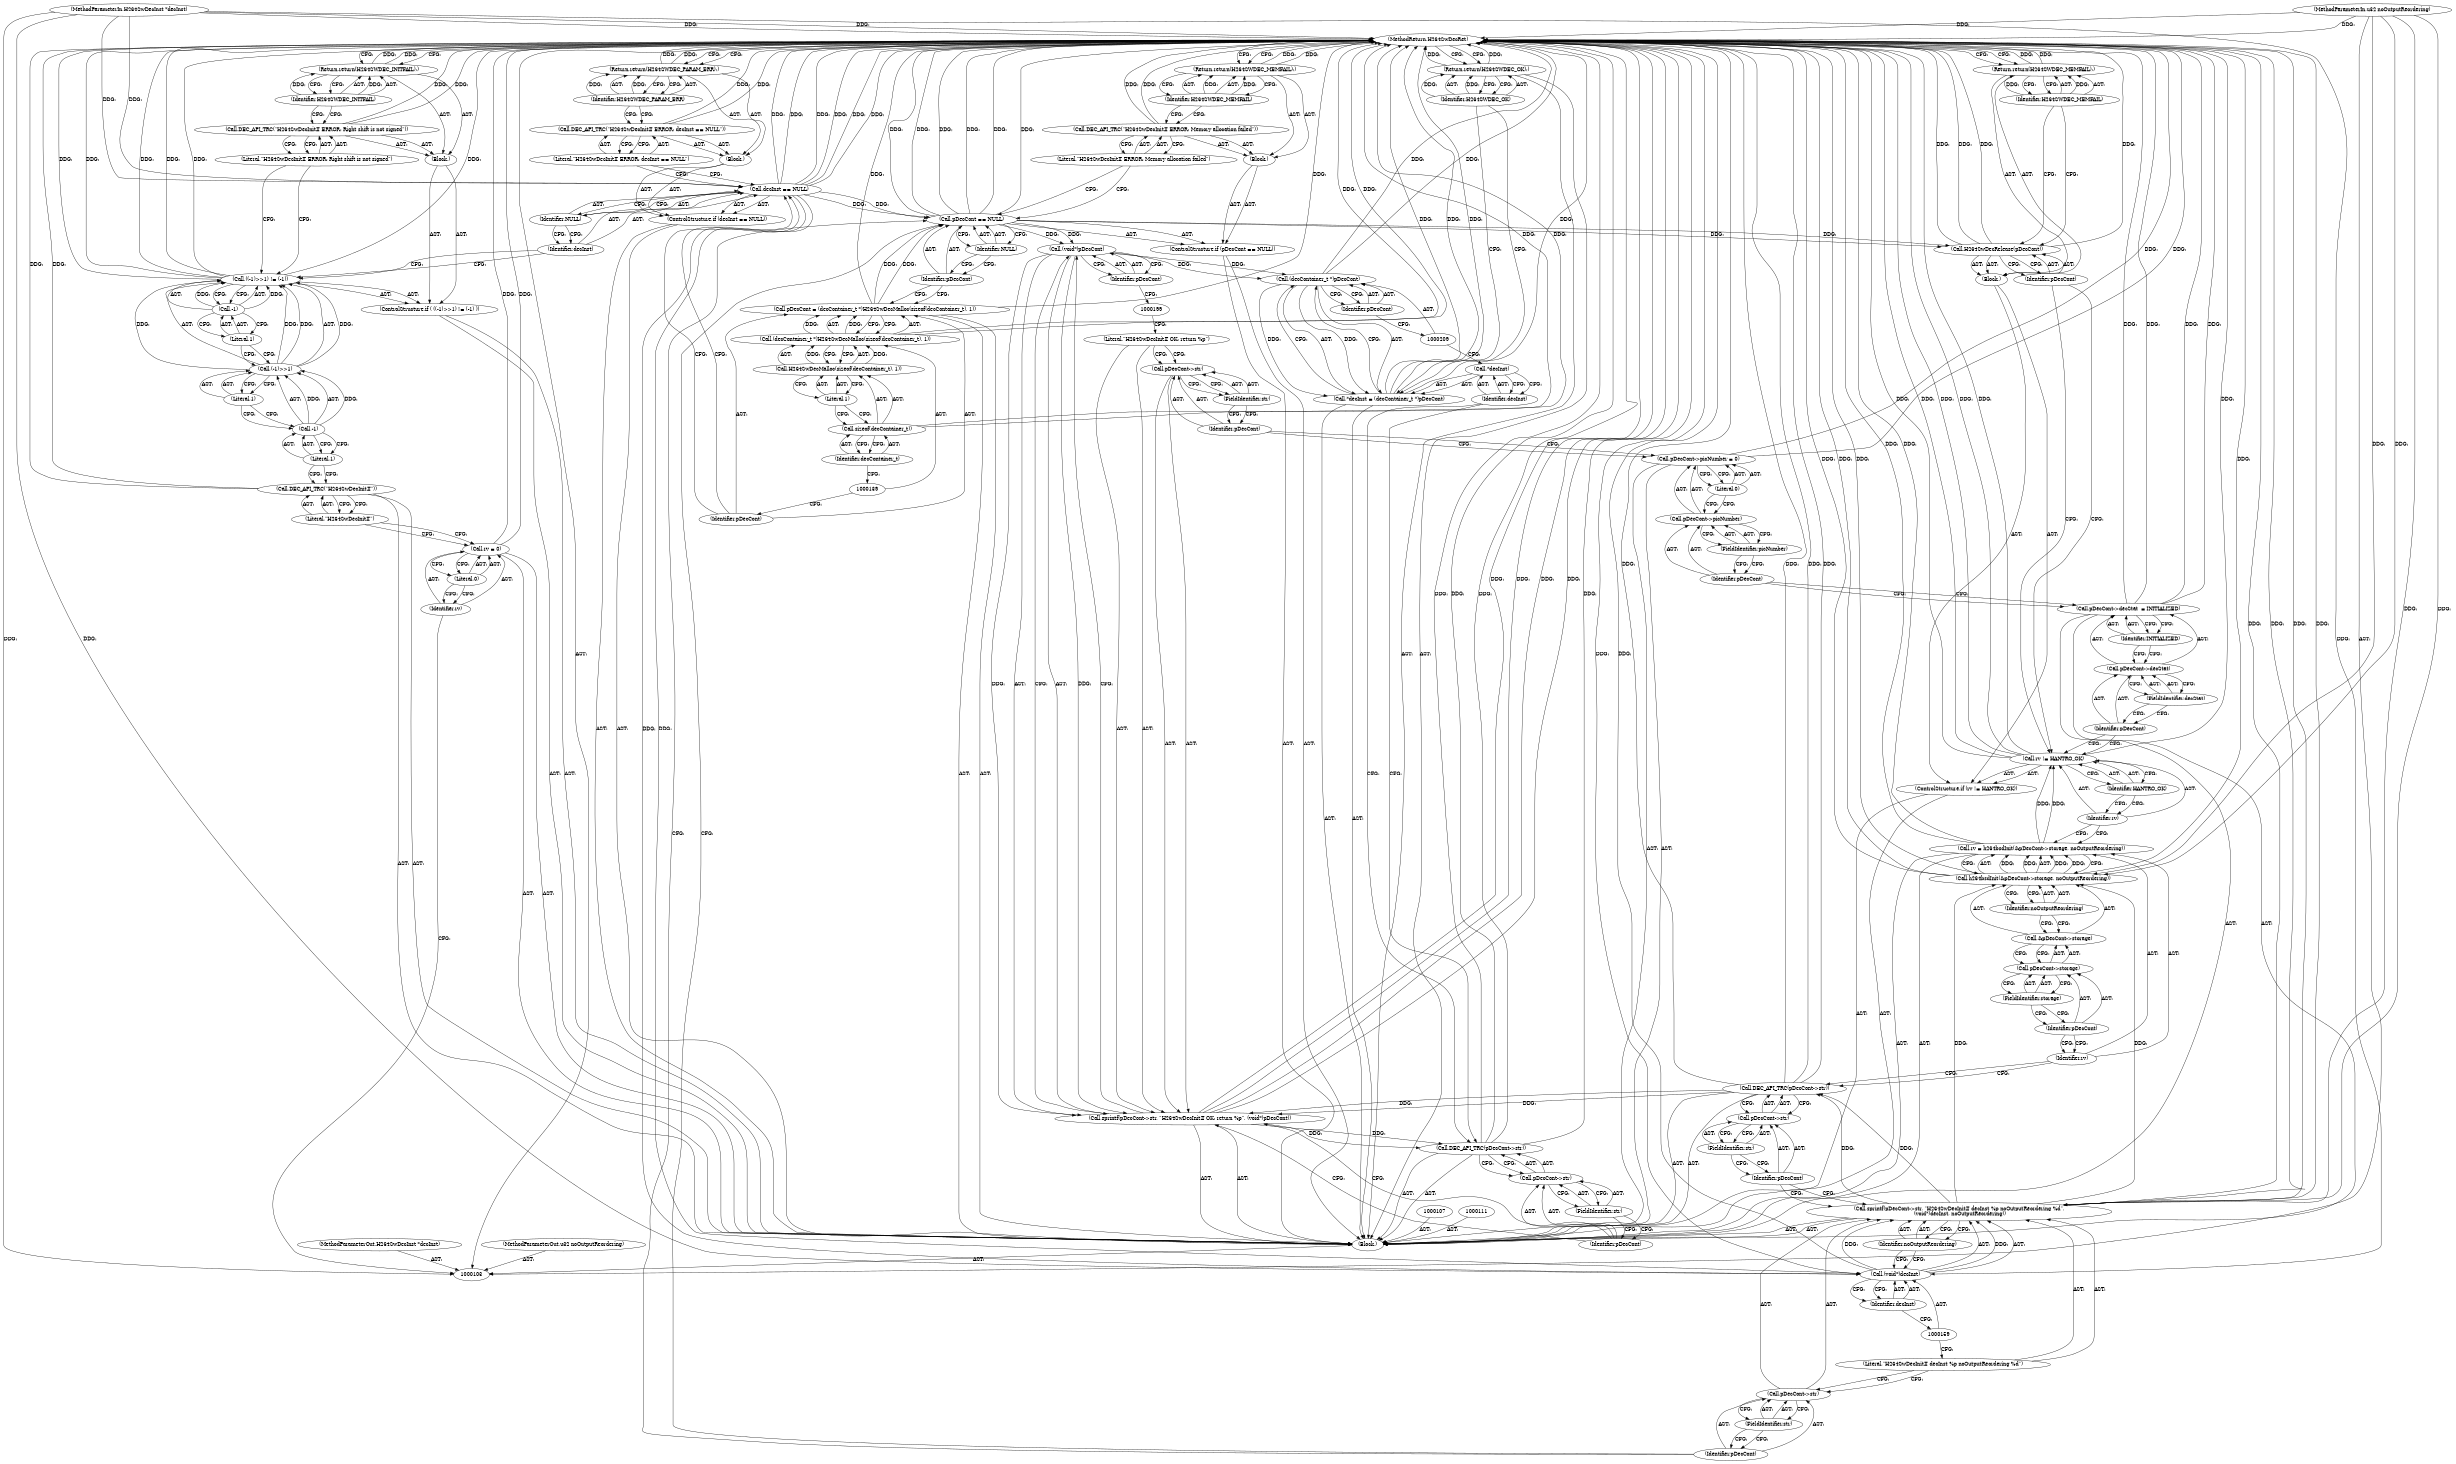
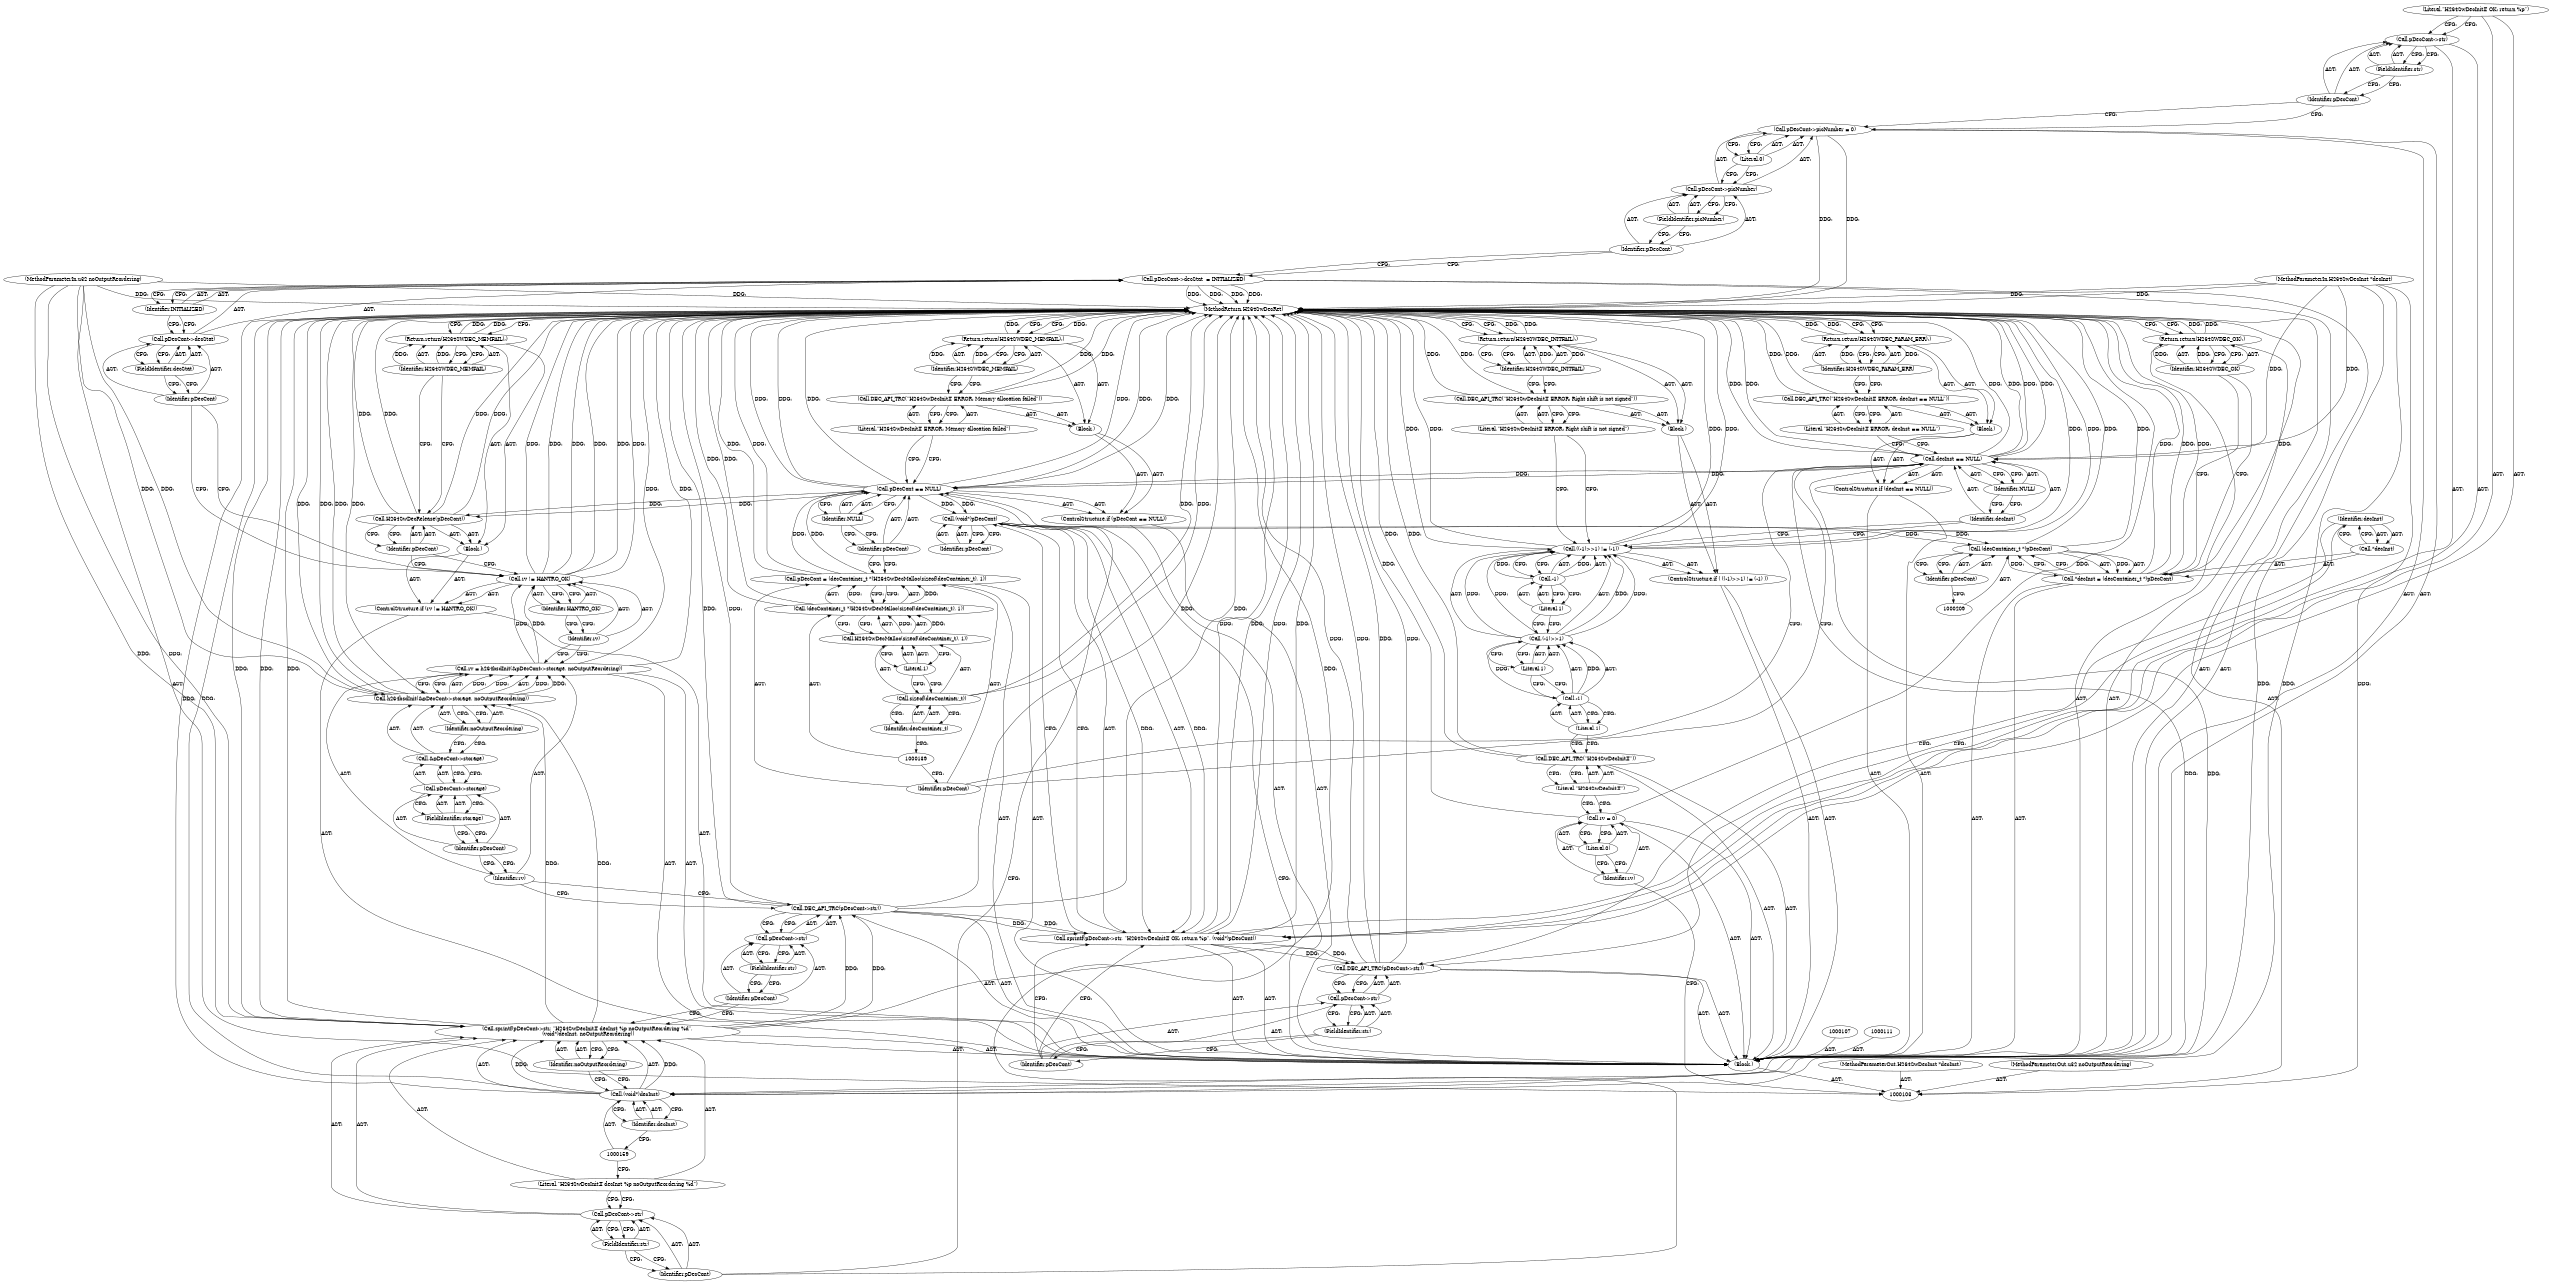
node "1000199": removed
edge "1000209" -> "(Call,*decInst)": removed, label "CFG:"
